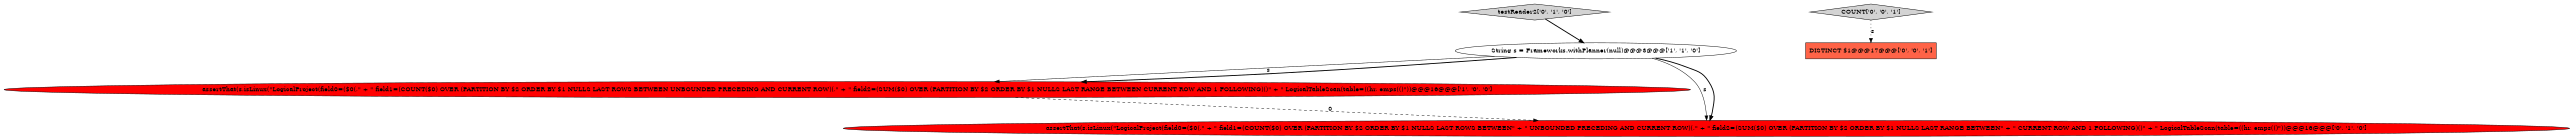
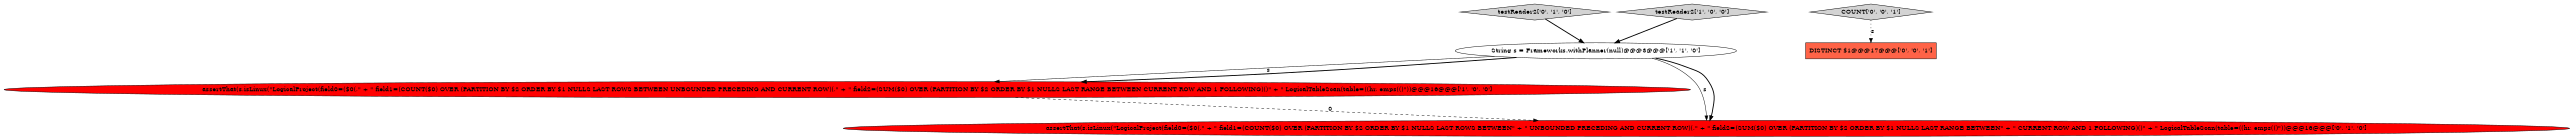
node "testReader2['1', '0', '0']": added
